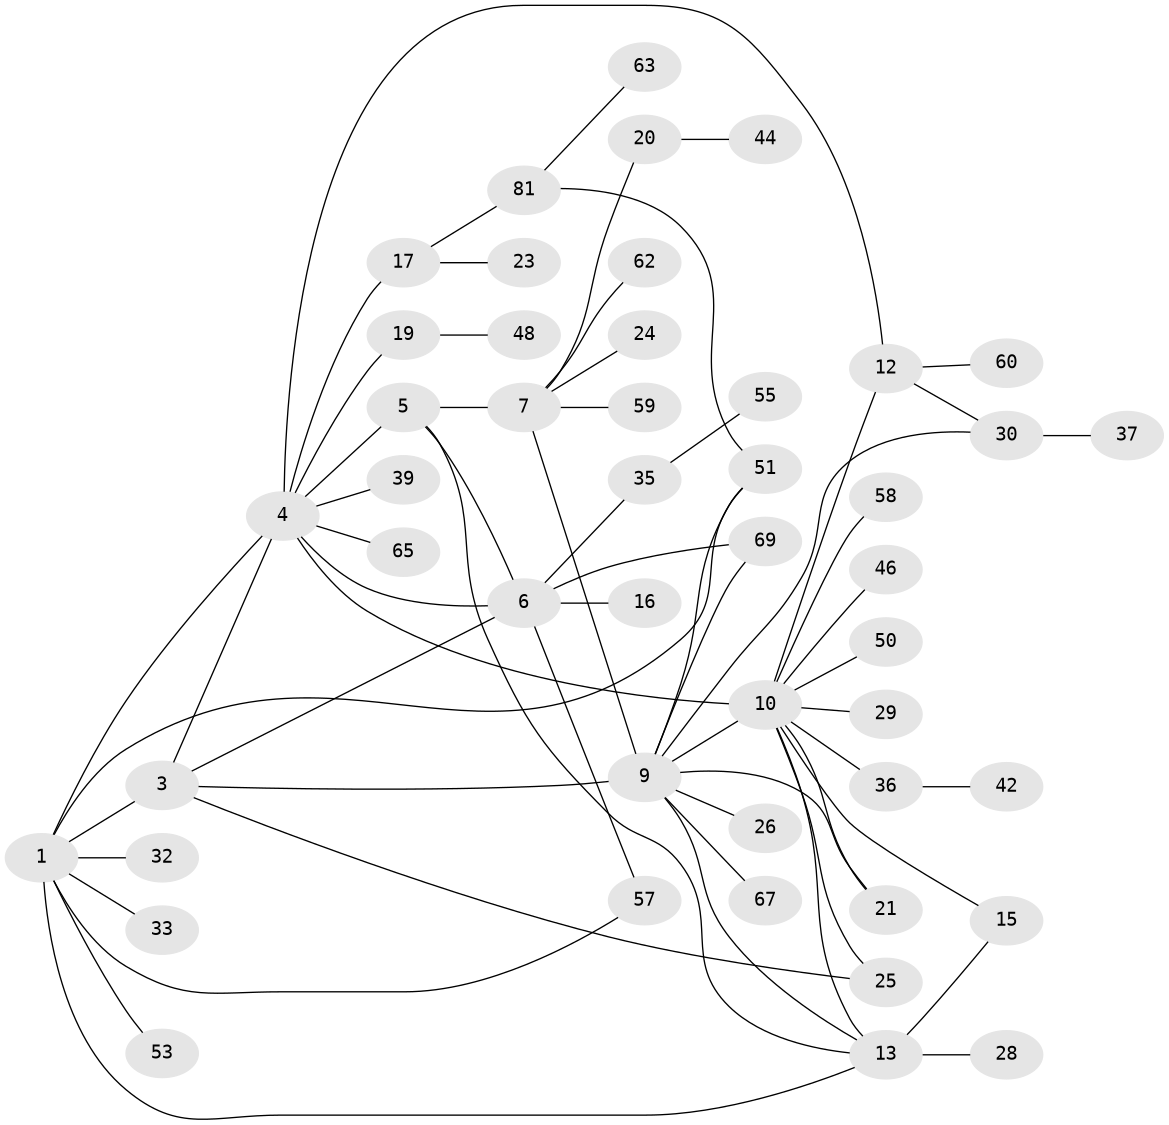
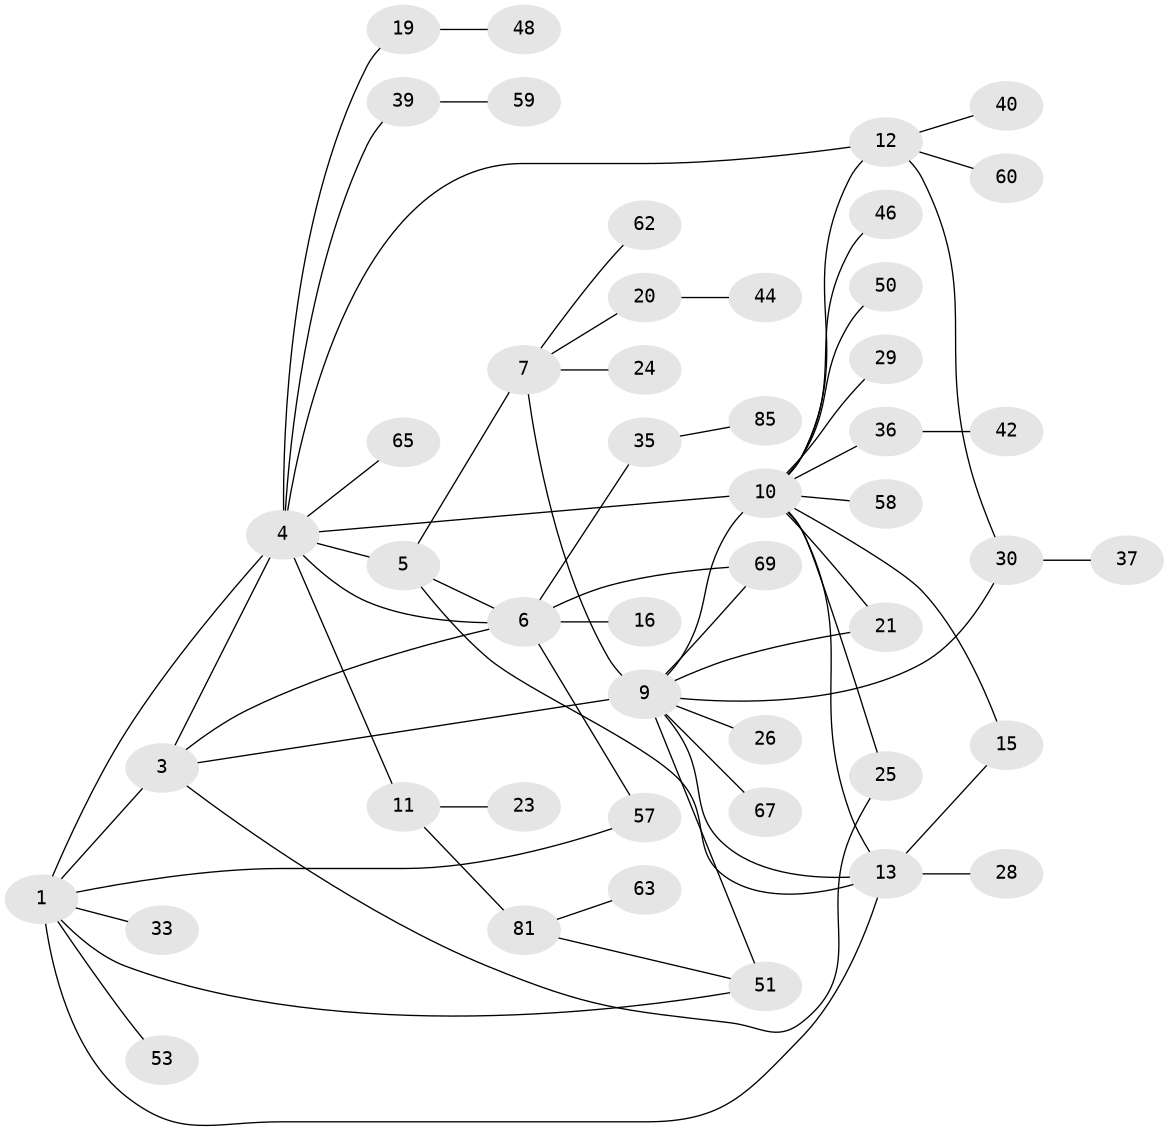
node "40": added
node "17": label "17" -> "11"
node "55": label "55" -> "85"
edge "7" -- "59": now "39" -- "59"
node "32": removed
